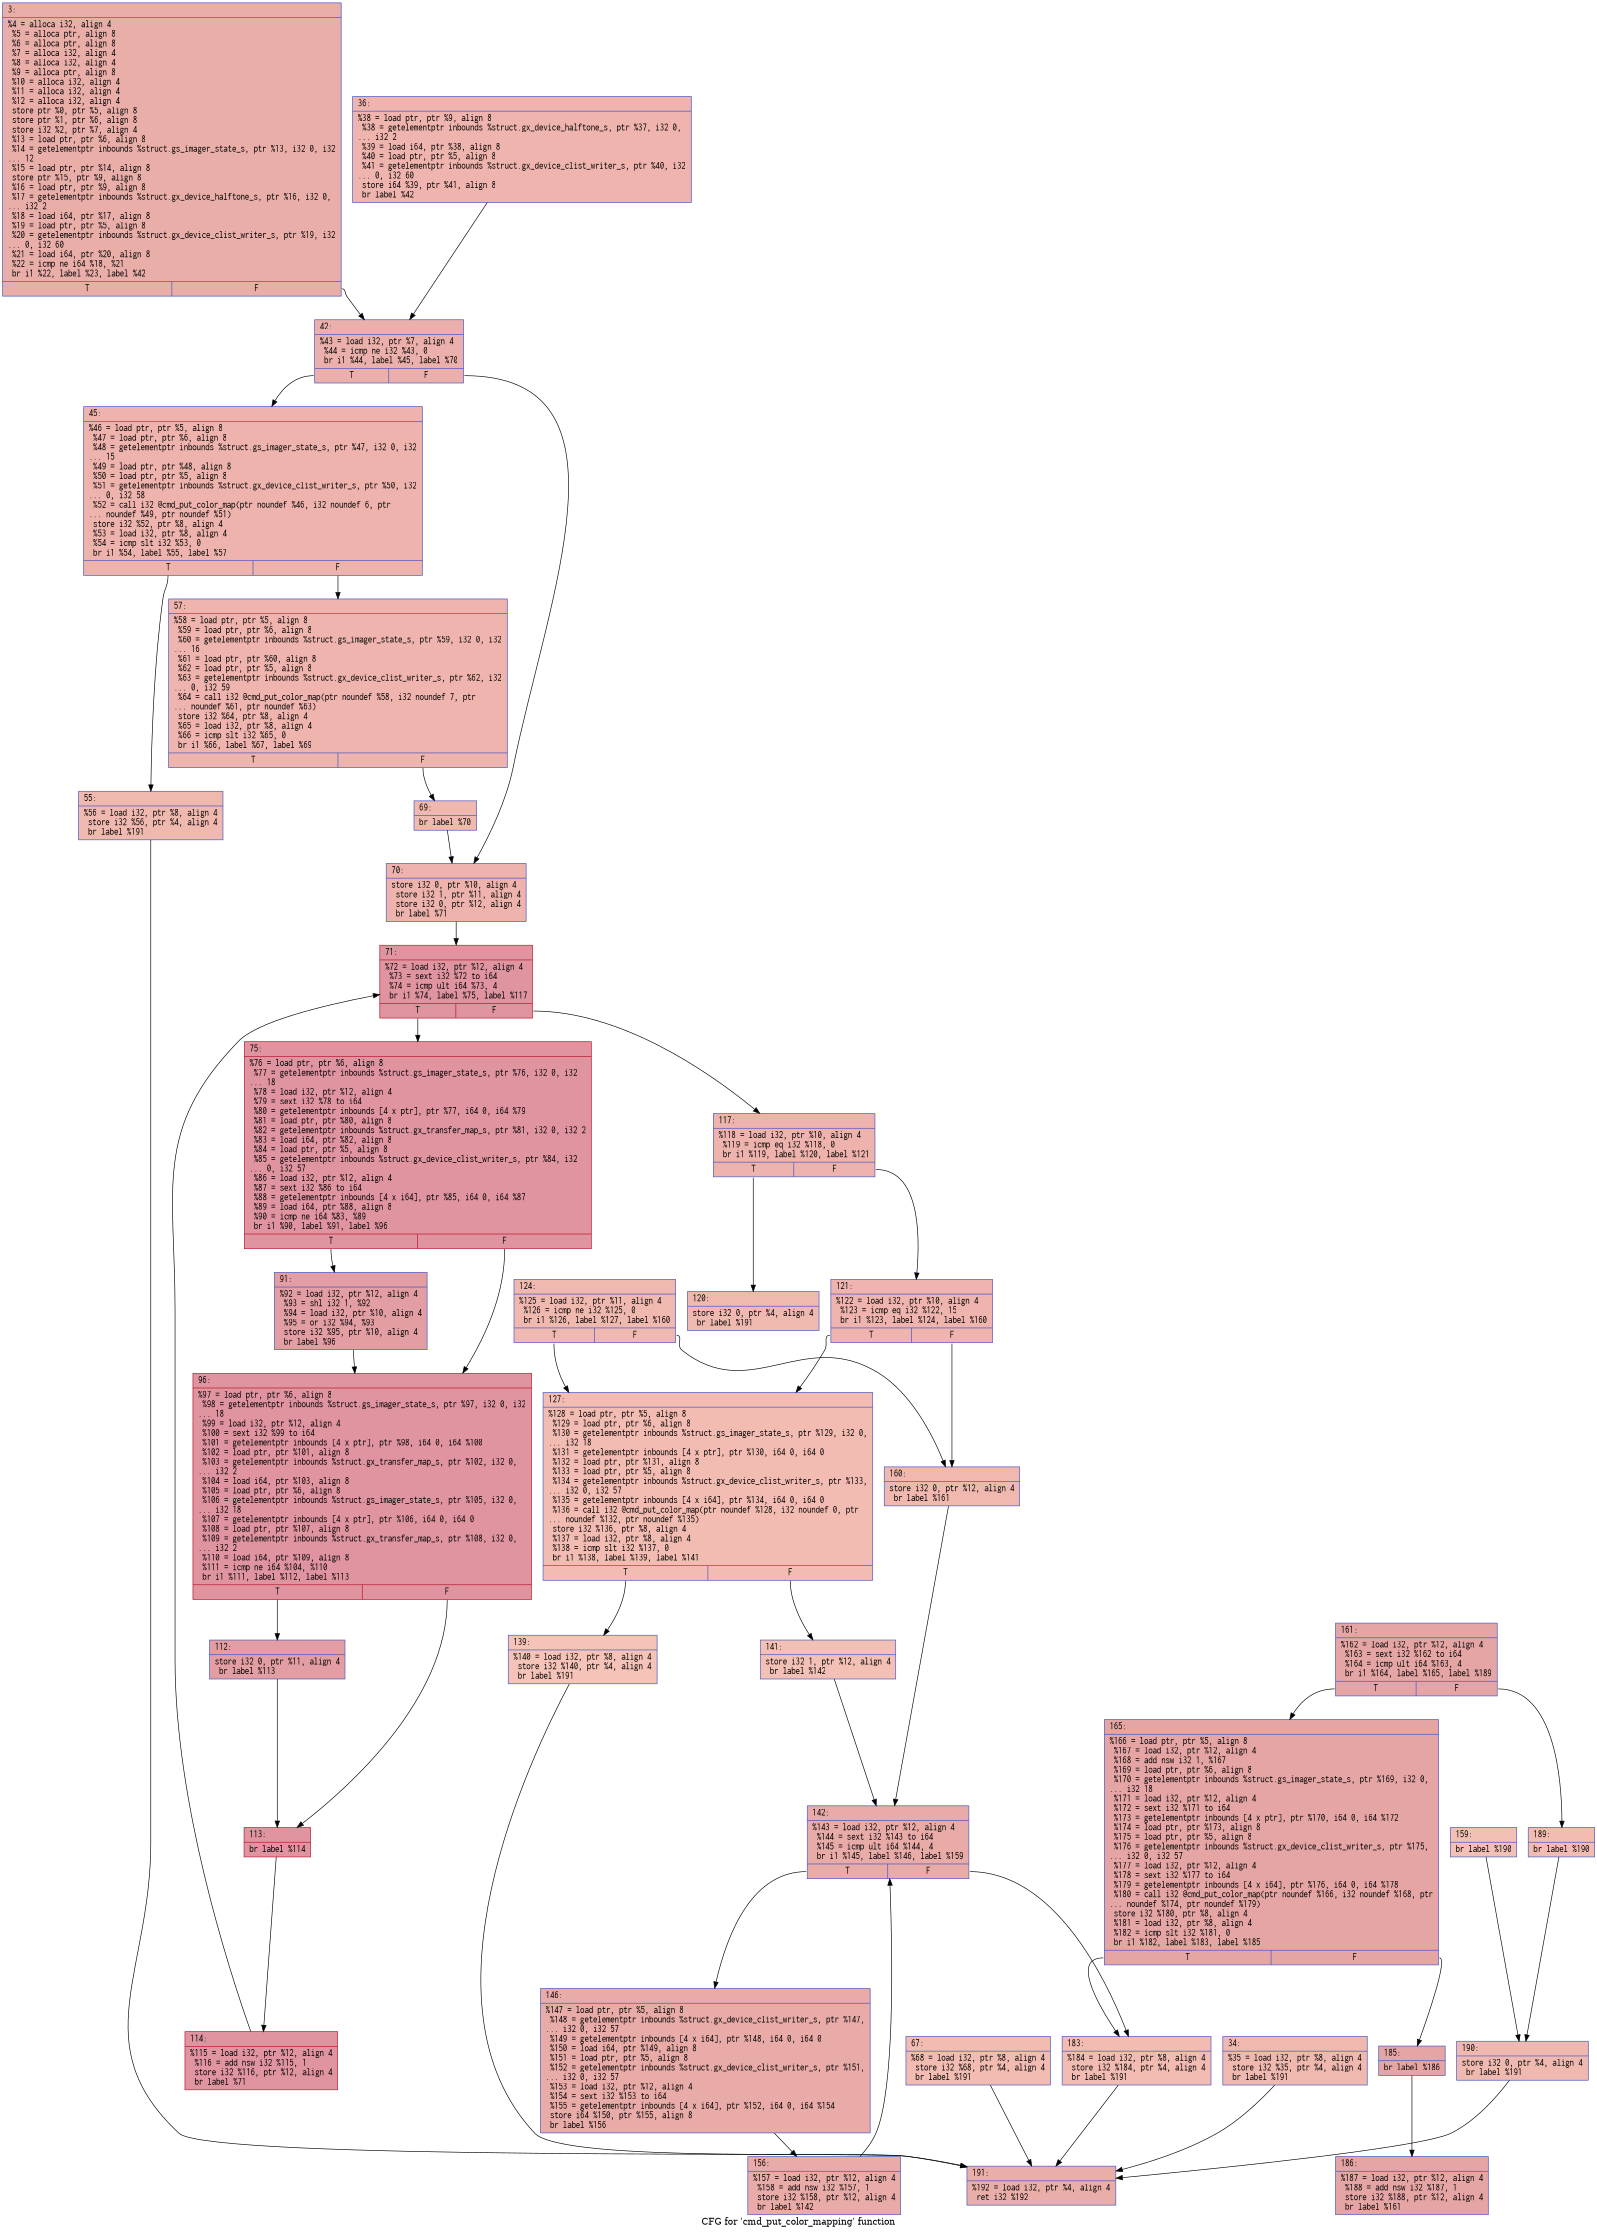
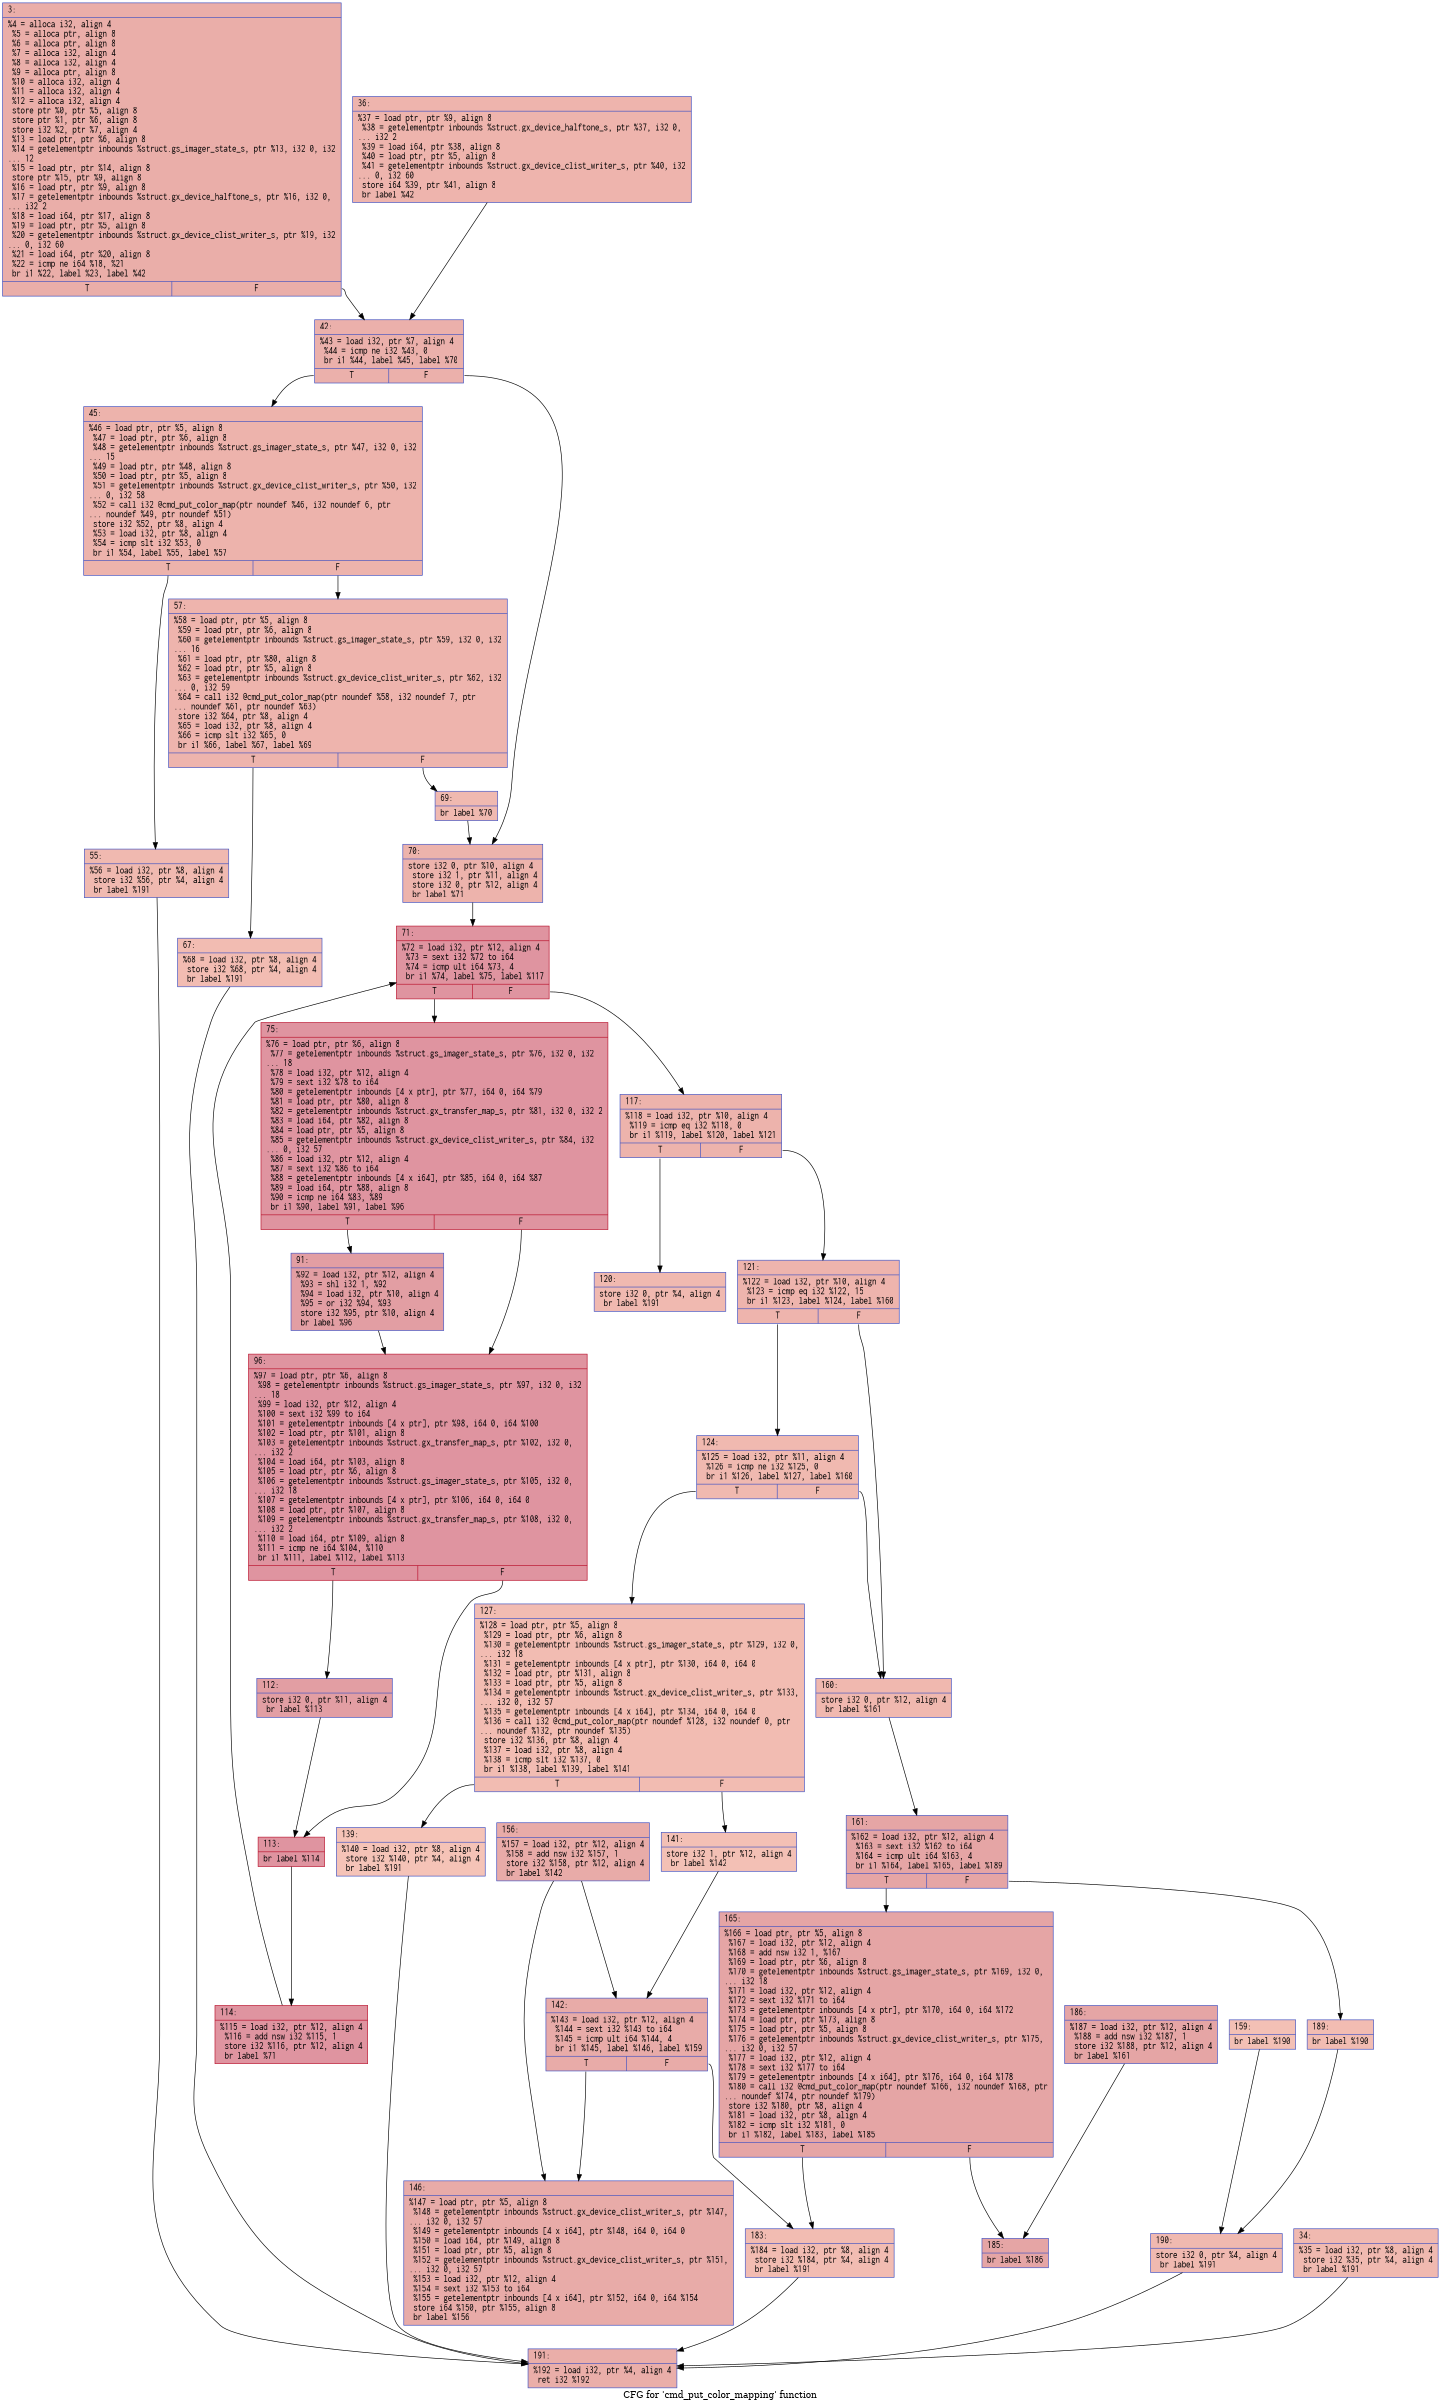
node "36:": text "%38 = load ptr, ptr %9, align 8" -> "%37 = load ptr, ptr %9, align 8"
node "57:": text "%61 = load ptr, ptr %60, align 8" -> "%61 = load ptr, ptr %80, align 8"
edge "57:" -> "67:": added
edge "121:" -> "127:": now "121:" -> "124:"
edge "160:" -> "142:": now "160:" -> "161:"
edge "185:" -> "186:": reversed
edge "146:" -> "156:": reversed
